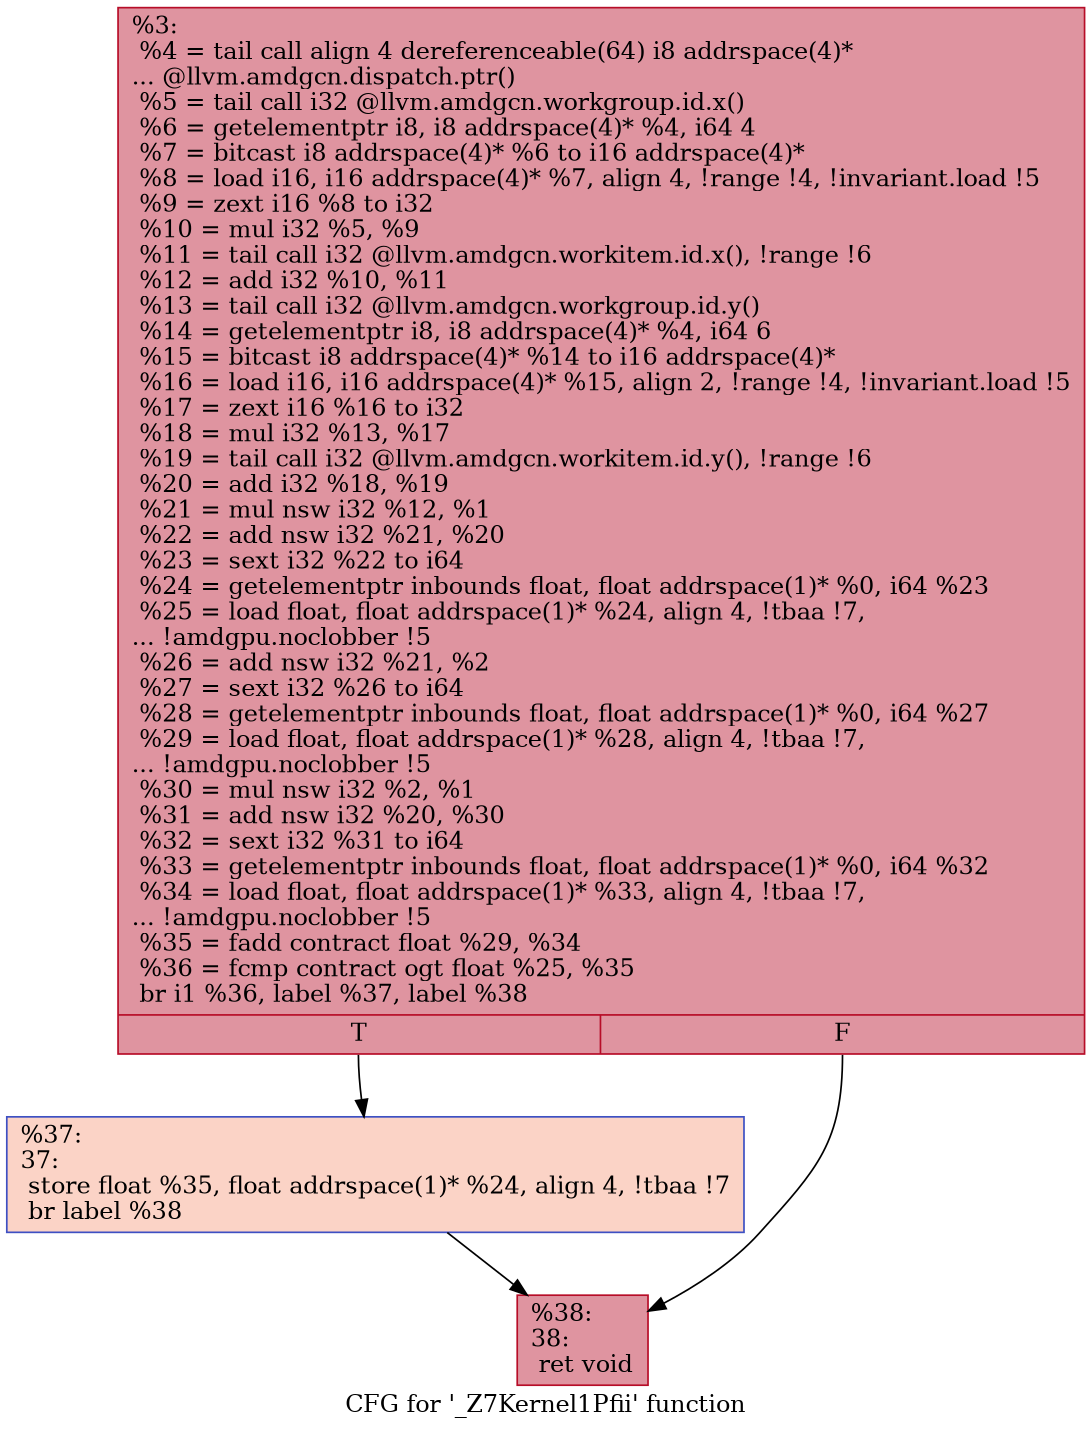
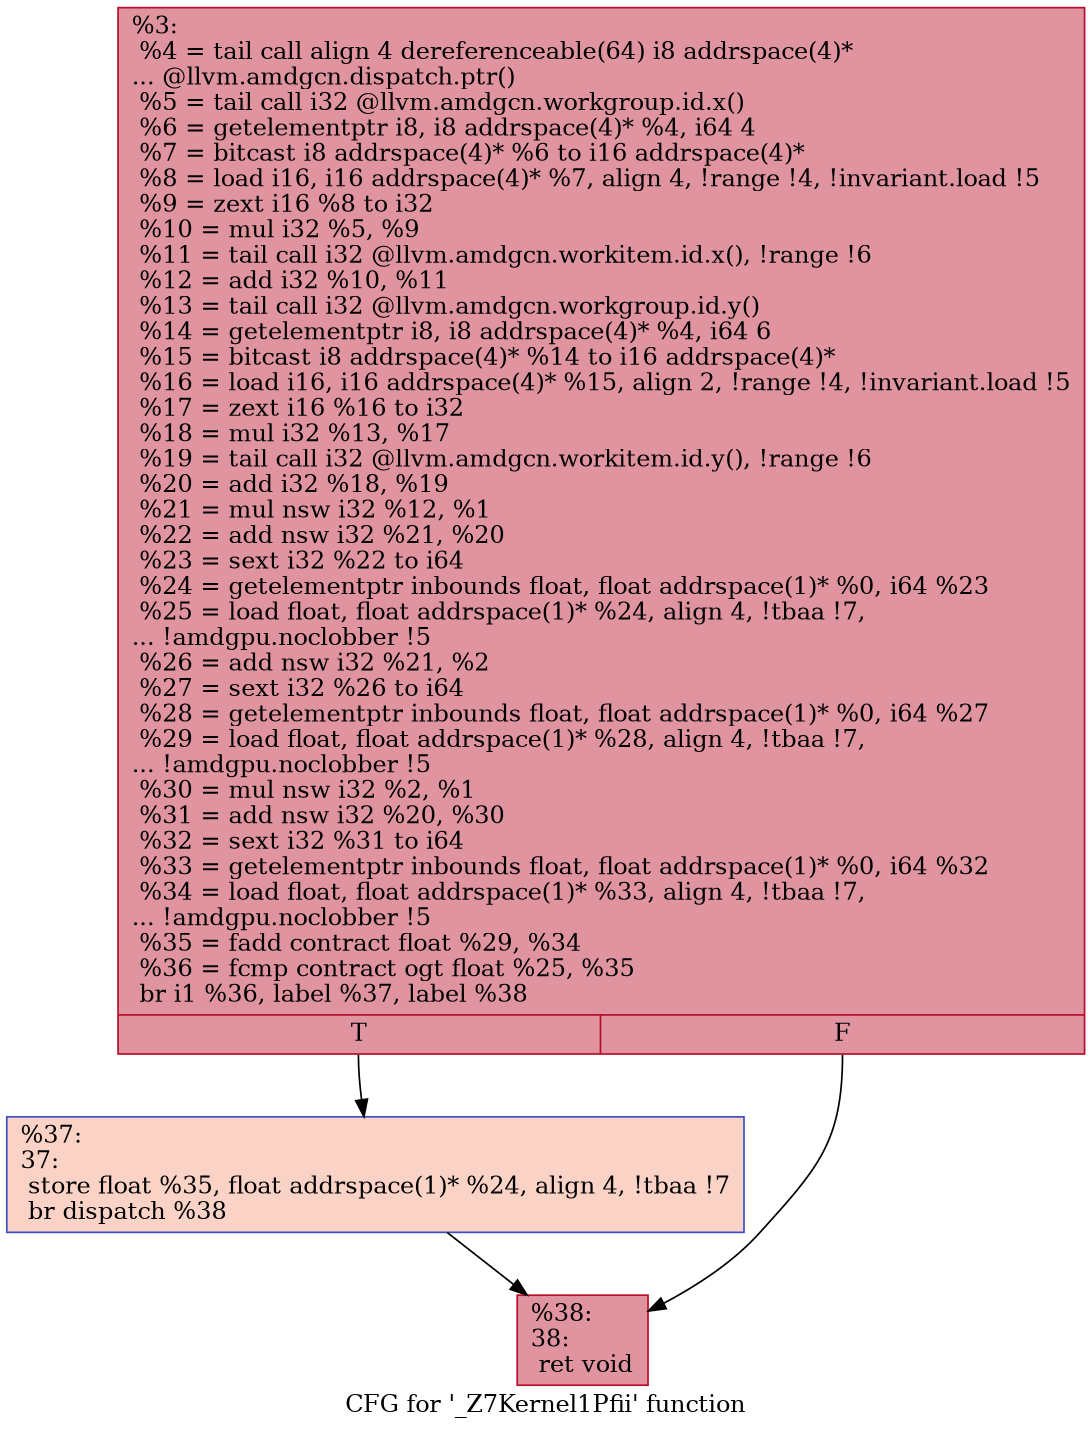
node "%37:": text "br label %38" -> "br dispatch %38"
